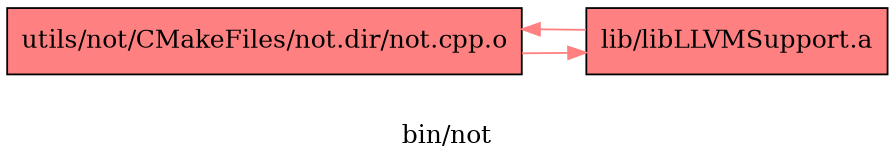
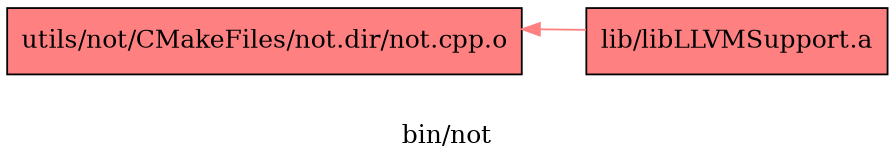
edge "utils/not/CMakeFiles/not.dir/not.cpp.o" -> "lib/libLLVMSupport.a": removed
